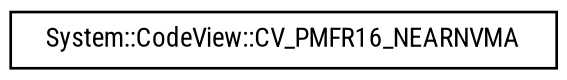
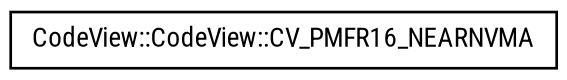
node "System::CodeView::CV_PMFR16_NEARNVMA": label "System::CodeView::CV_PMFR16_NEARNVMA" -> "CodeView::CodeView::CV_PMFR16_NEARNVMA"
